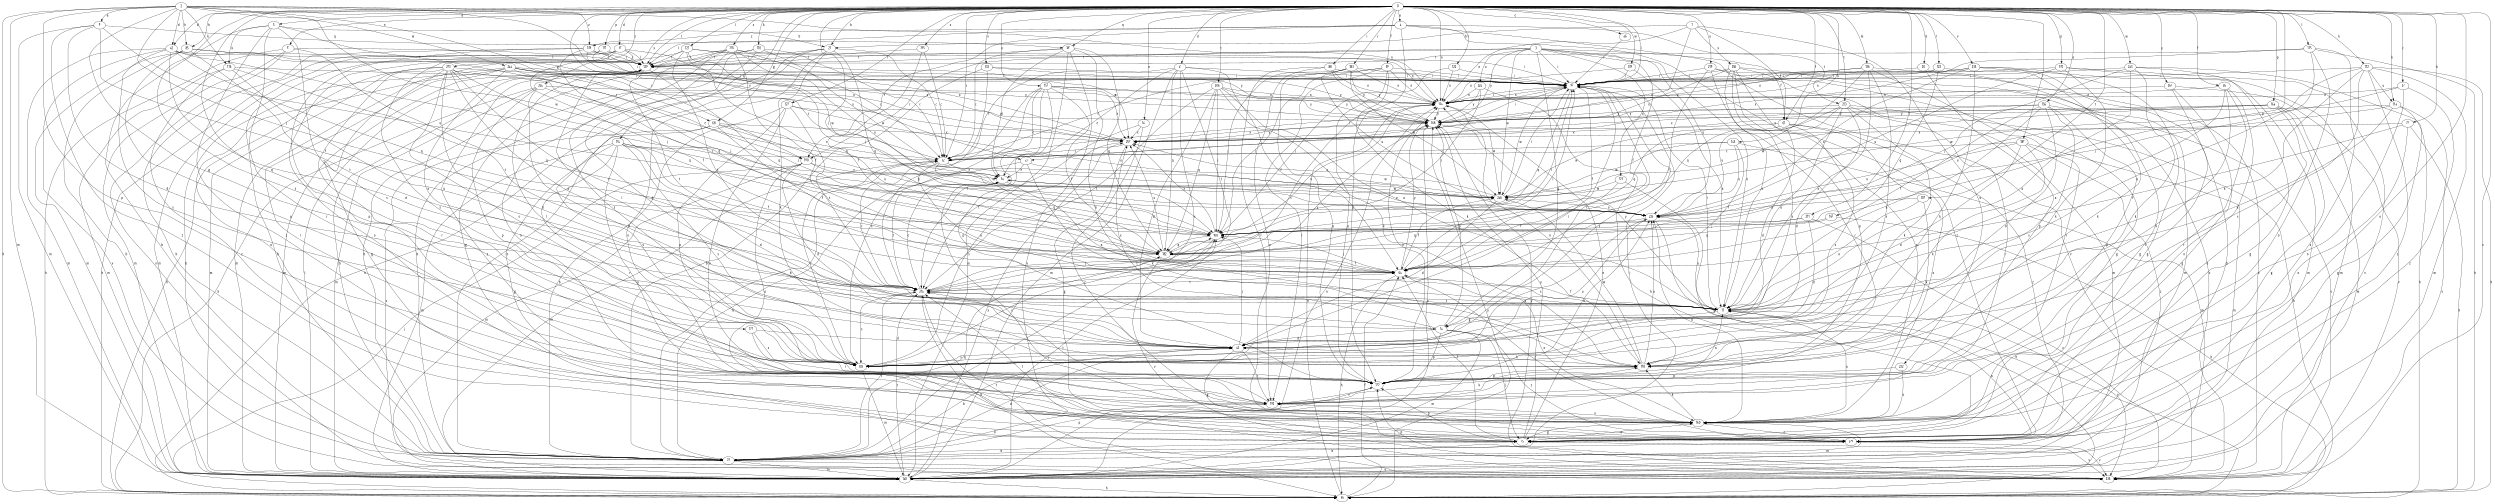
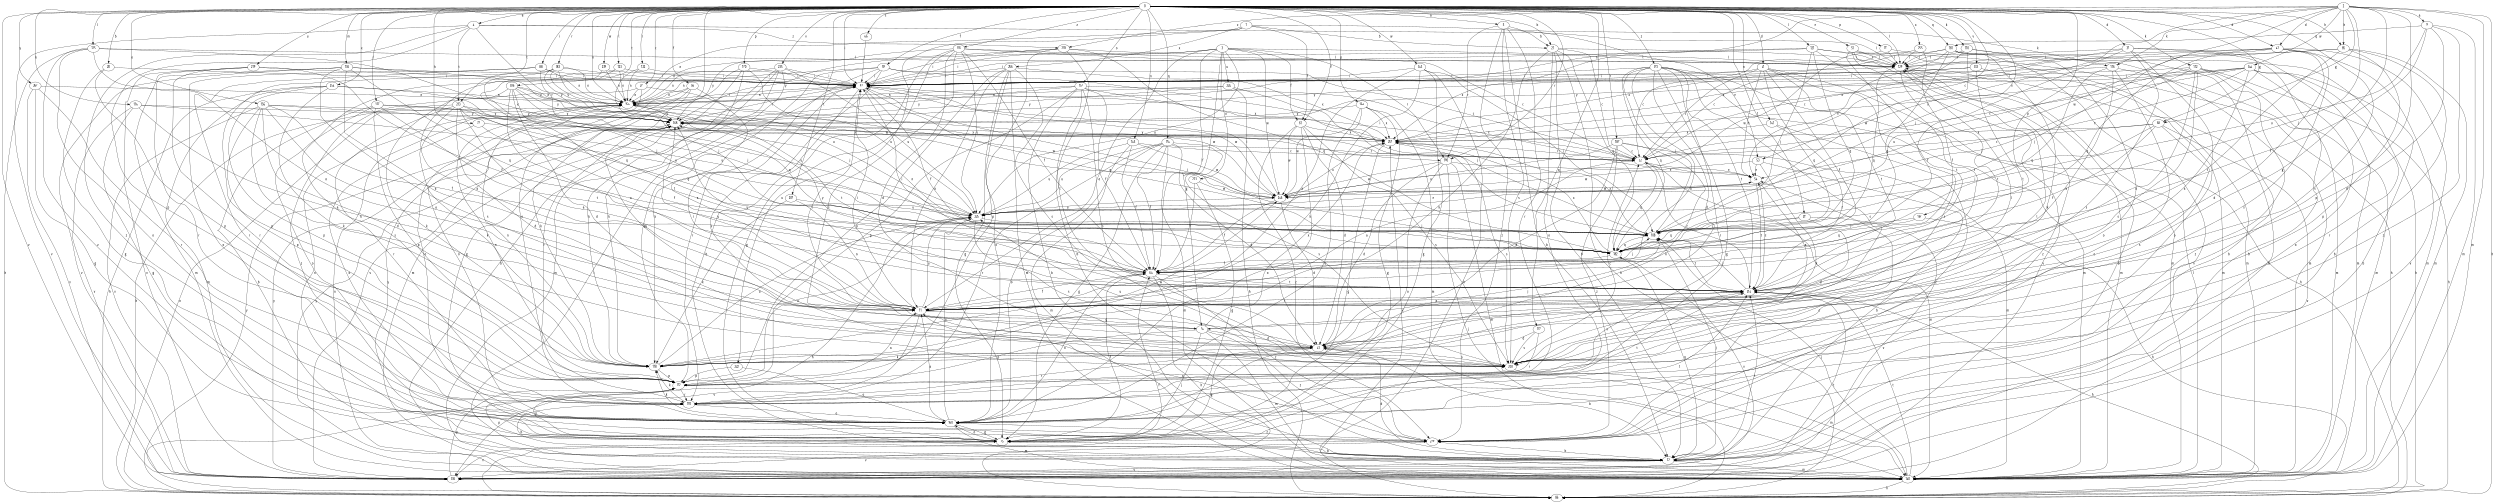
edge "112" -> "114": now "112" -> "225"
edge "77" -> "86": removed, label "h"
